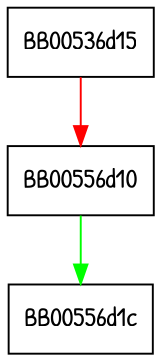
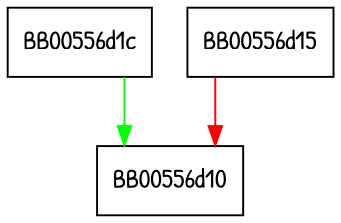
node "BB00536d15": label "BB00536d15" -> "BB00556d15"
edge "BB00556d10" -> "BB00556d1c": reversed
